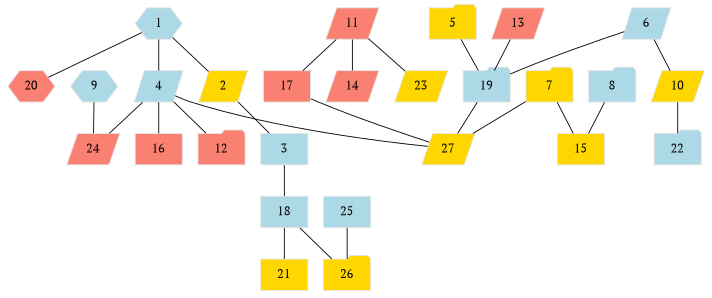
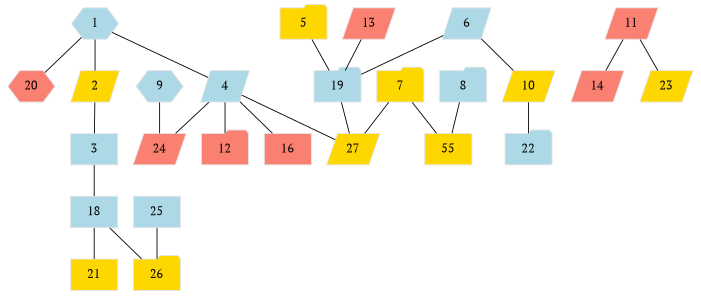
node "17": removed
node "15": label "15" -> "55"
